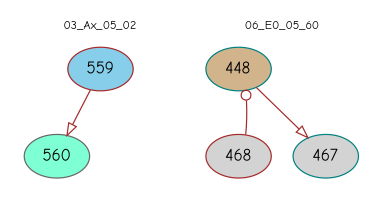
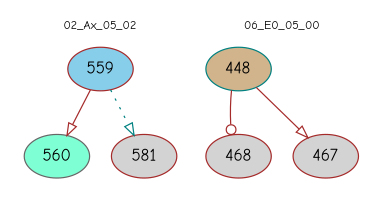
cluster "03_Ax_05_02": label "03_Ax_05_02" -> "02_Ax_05_02"
cluster "06_E0_05_60": label "06_E0_05_60" -> "06_E0_05_00"
edge "468" -> "448": reversed
node "581": added
node "467": color teal -> brown
